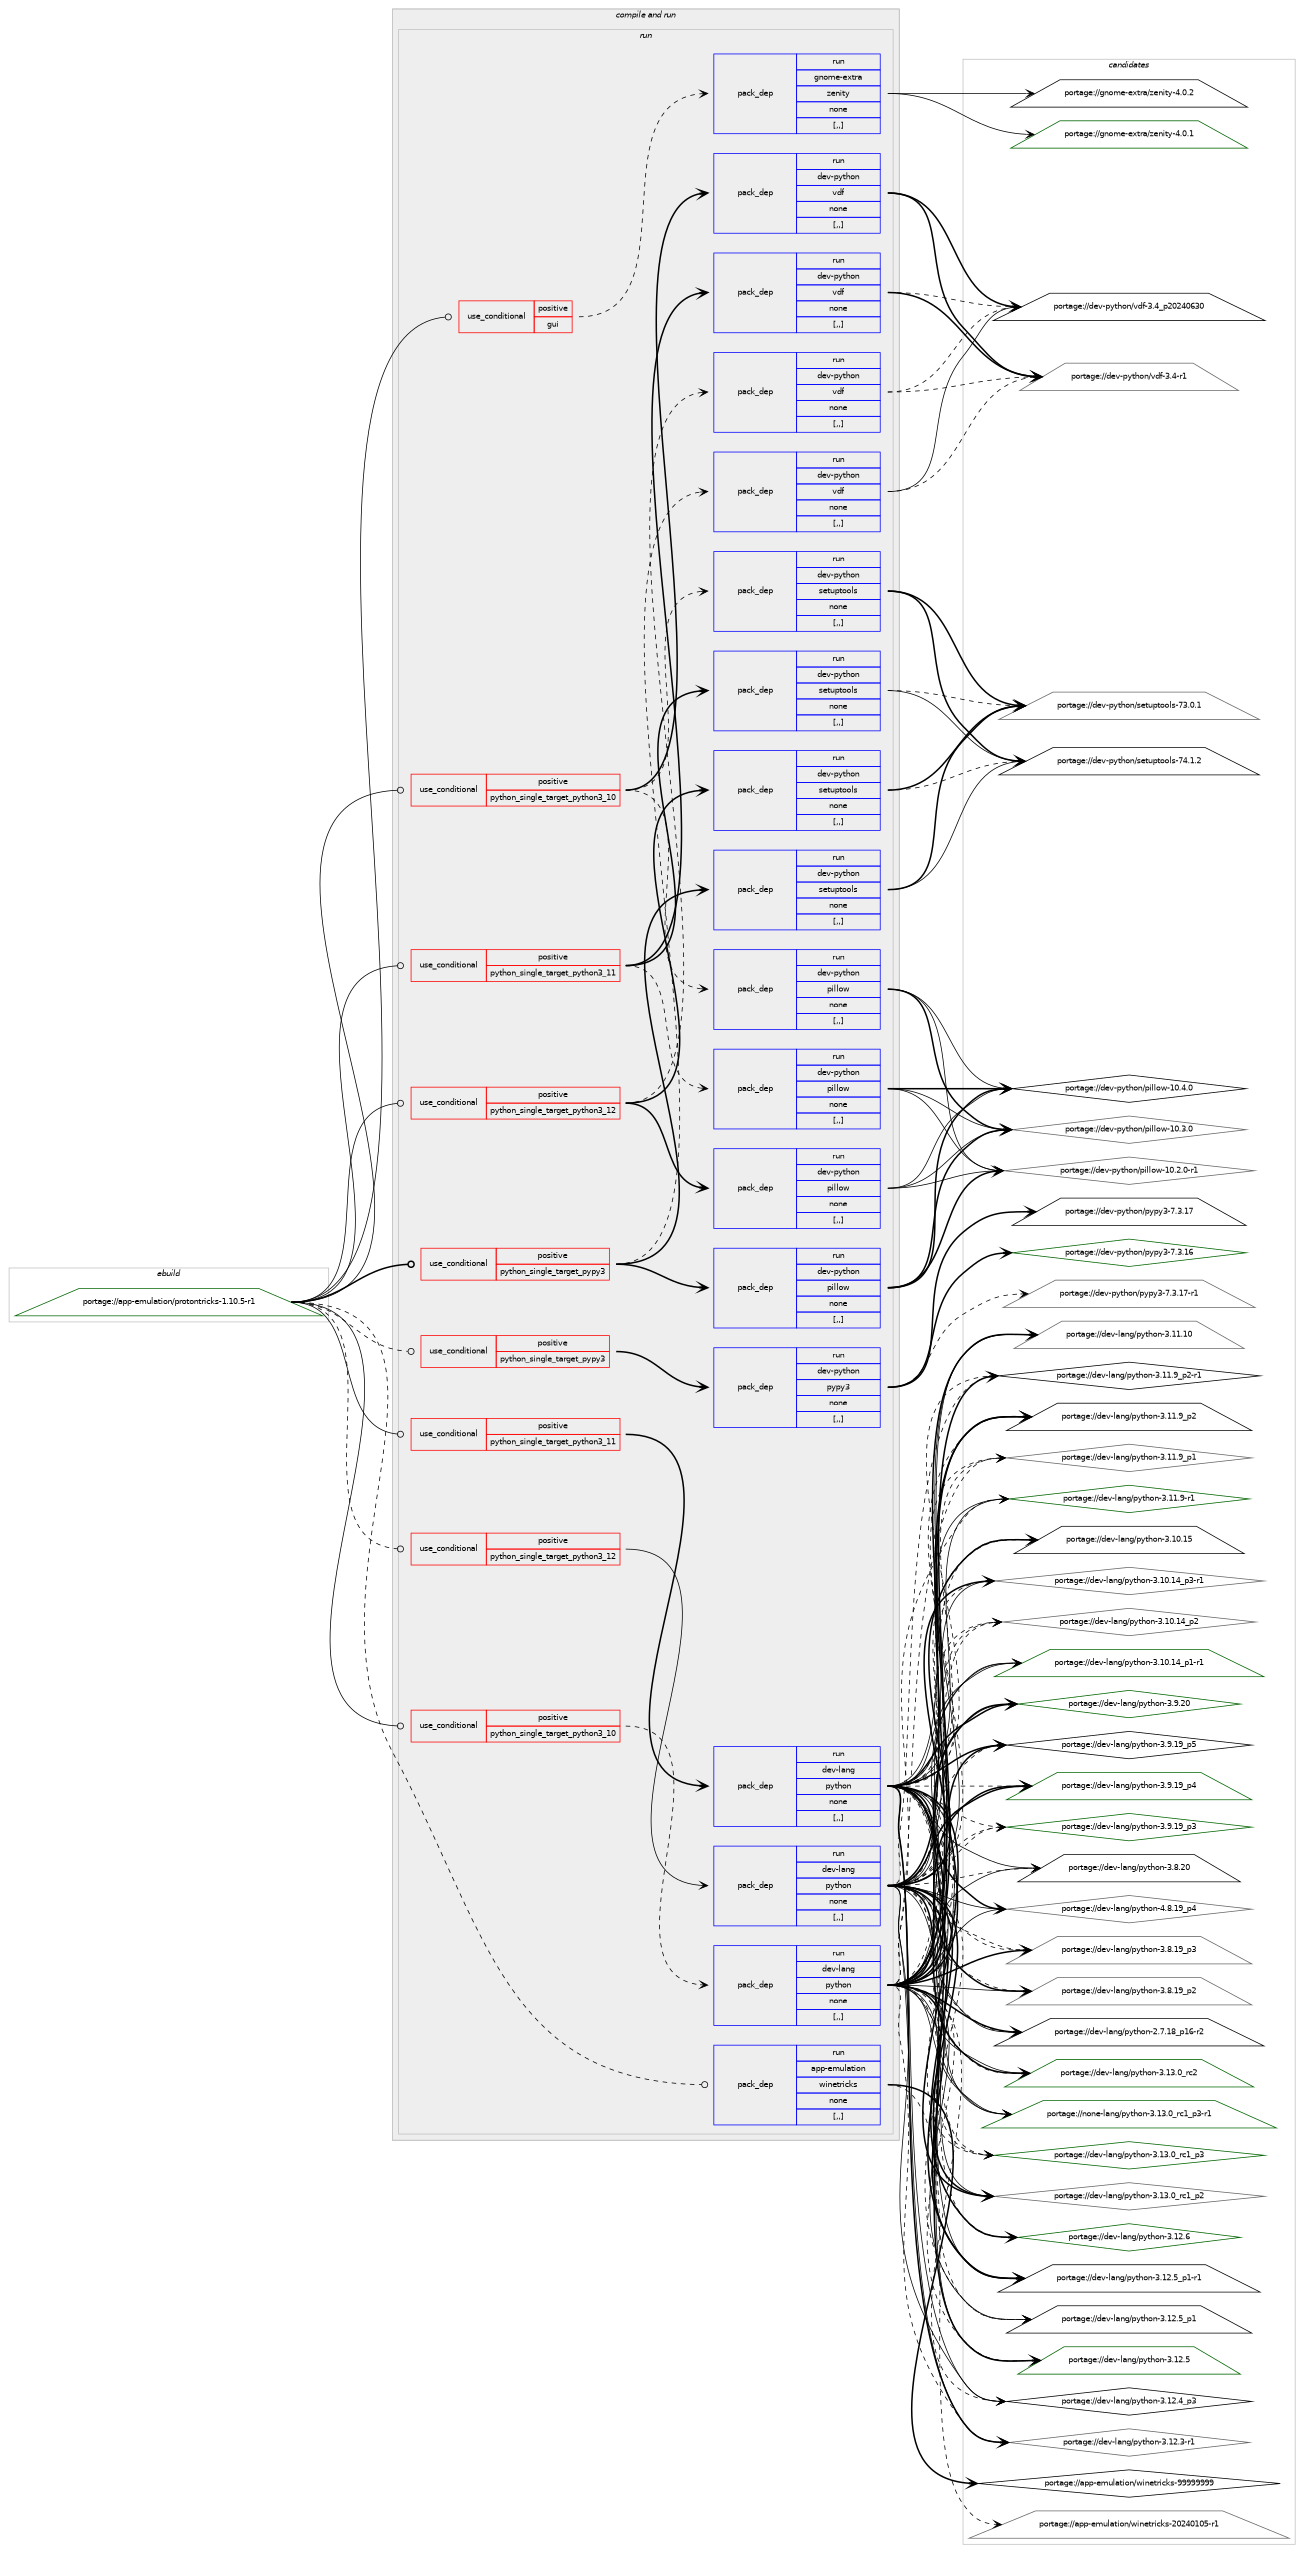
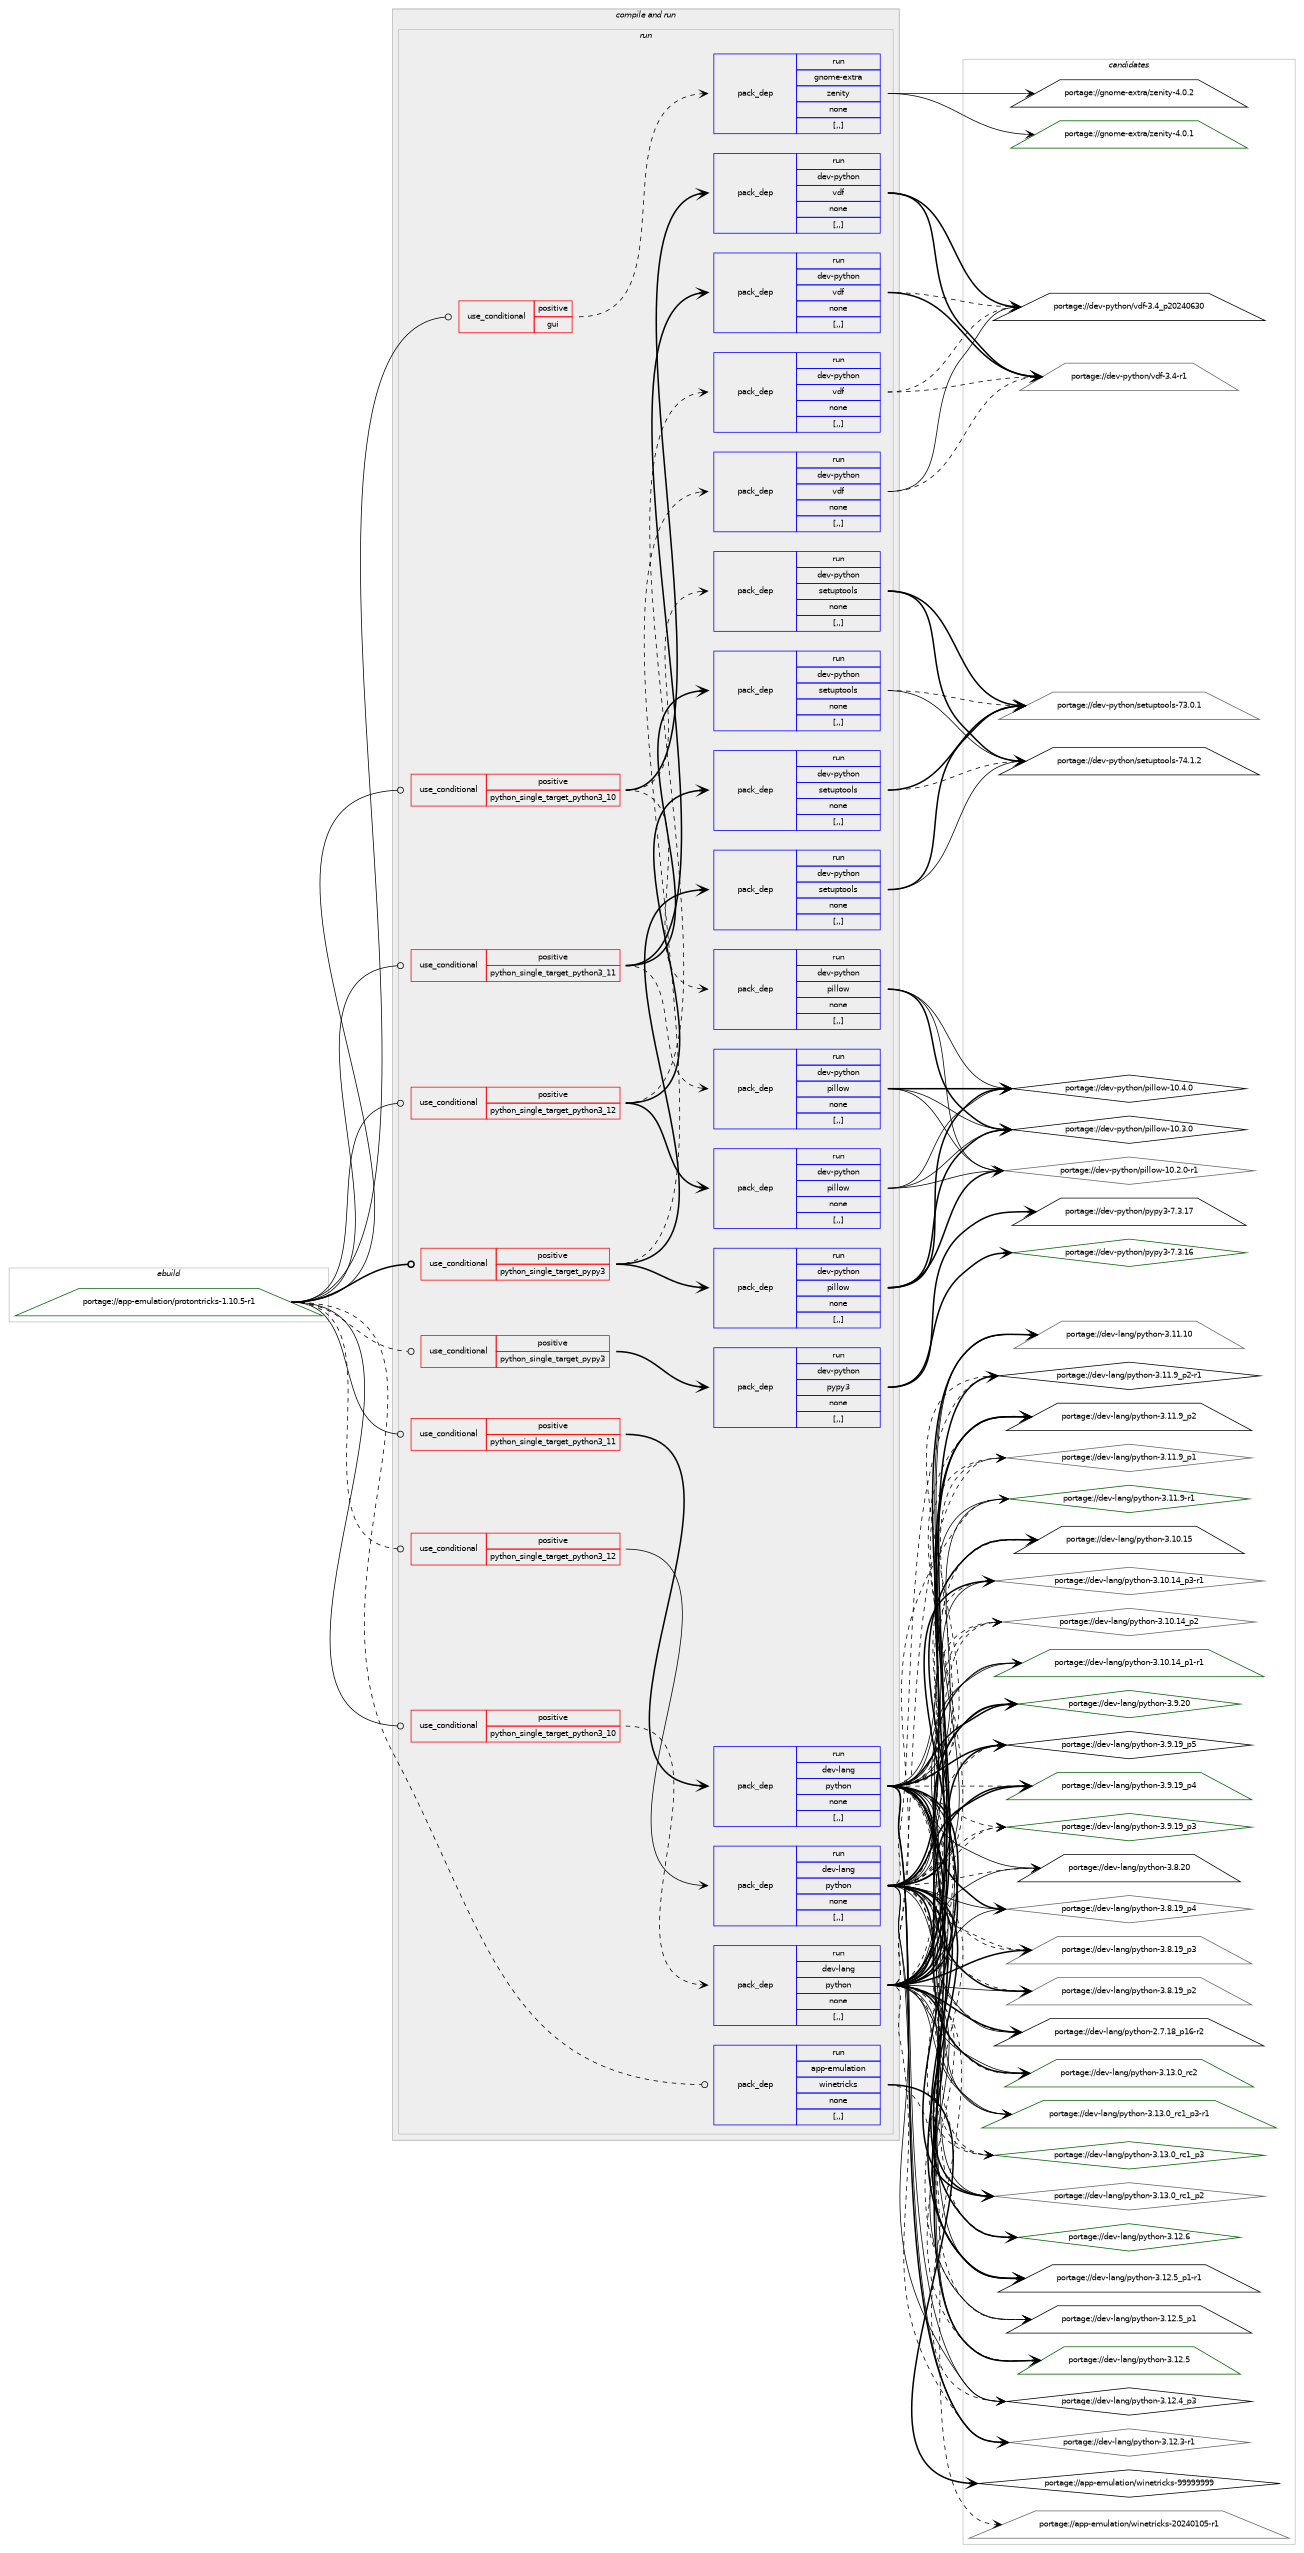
node "portage://dev-python/pillow-10.3.0": color gray40 -> black
node "portage://dev-python/pypy3-7.3.17-r1": removed
node "portage://dev-lang/python-4.8.19_p4": label "portage://dev-lang/python-4.8.19_p4" -> "portage://dev-lang/python-3.8.19_p4"
node "portage://none-lang/python-3.13.0_rc1_p3-r1": label "portage://none-lang/python-3.13.0_rc1_p3-r1" -> "portage://dev-lang/python-3.13.0_rc1_p3-r1"
